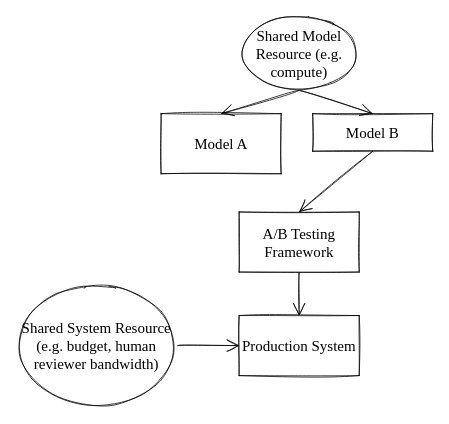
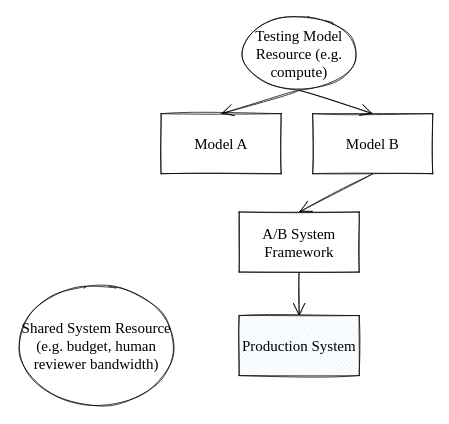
node "Shared Model Resource (e.g. compute)": label "Shared Model Resource (e.g. compute)" -> "Testing Model Resource (e.g. compute)"
node "Model B": size 120x38 -> 120x60
node "A/B Testing Framework": label "A/B Testing Framework" -> "A/B System Framework"
edge "Shared System Resource (e.g. budget, human reviewer bandwidth)" -> "Production System": removed
node "Production System": fillcolor #ffffff -> #dae8fc
